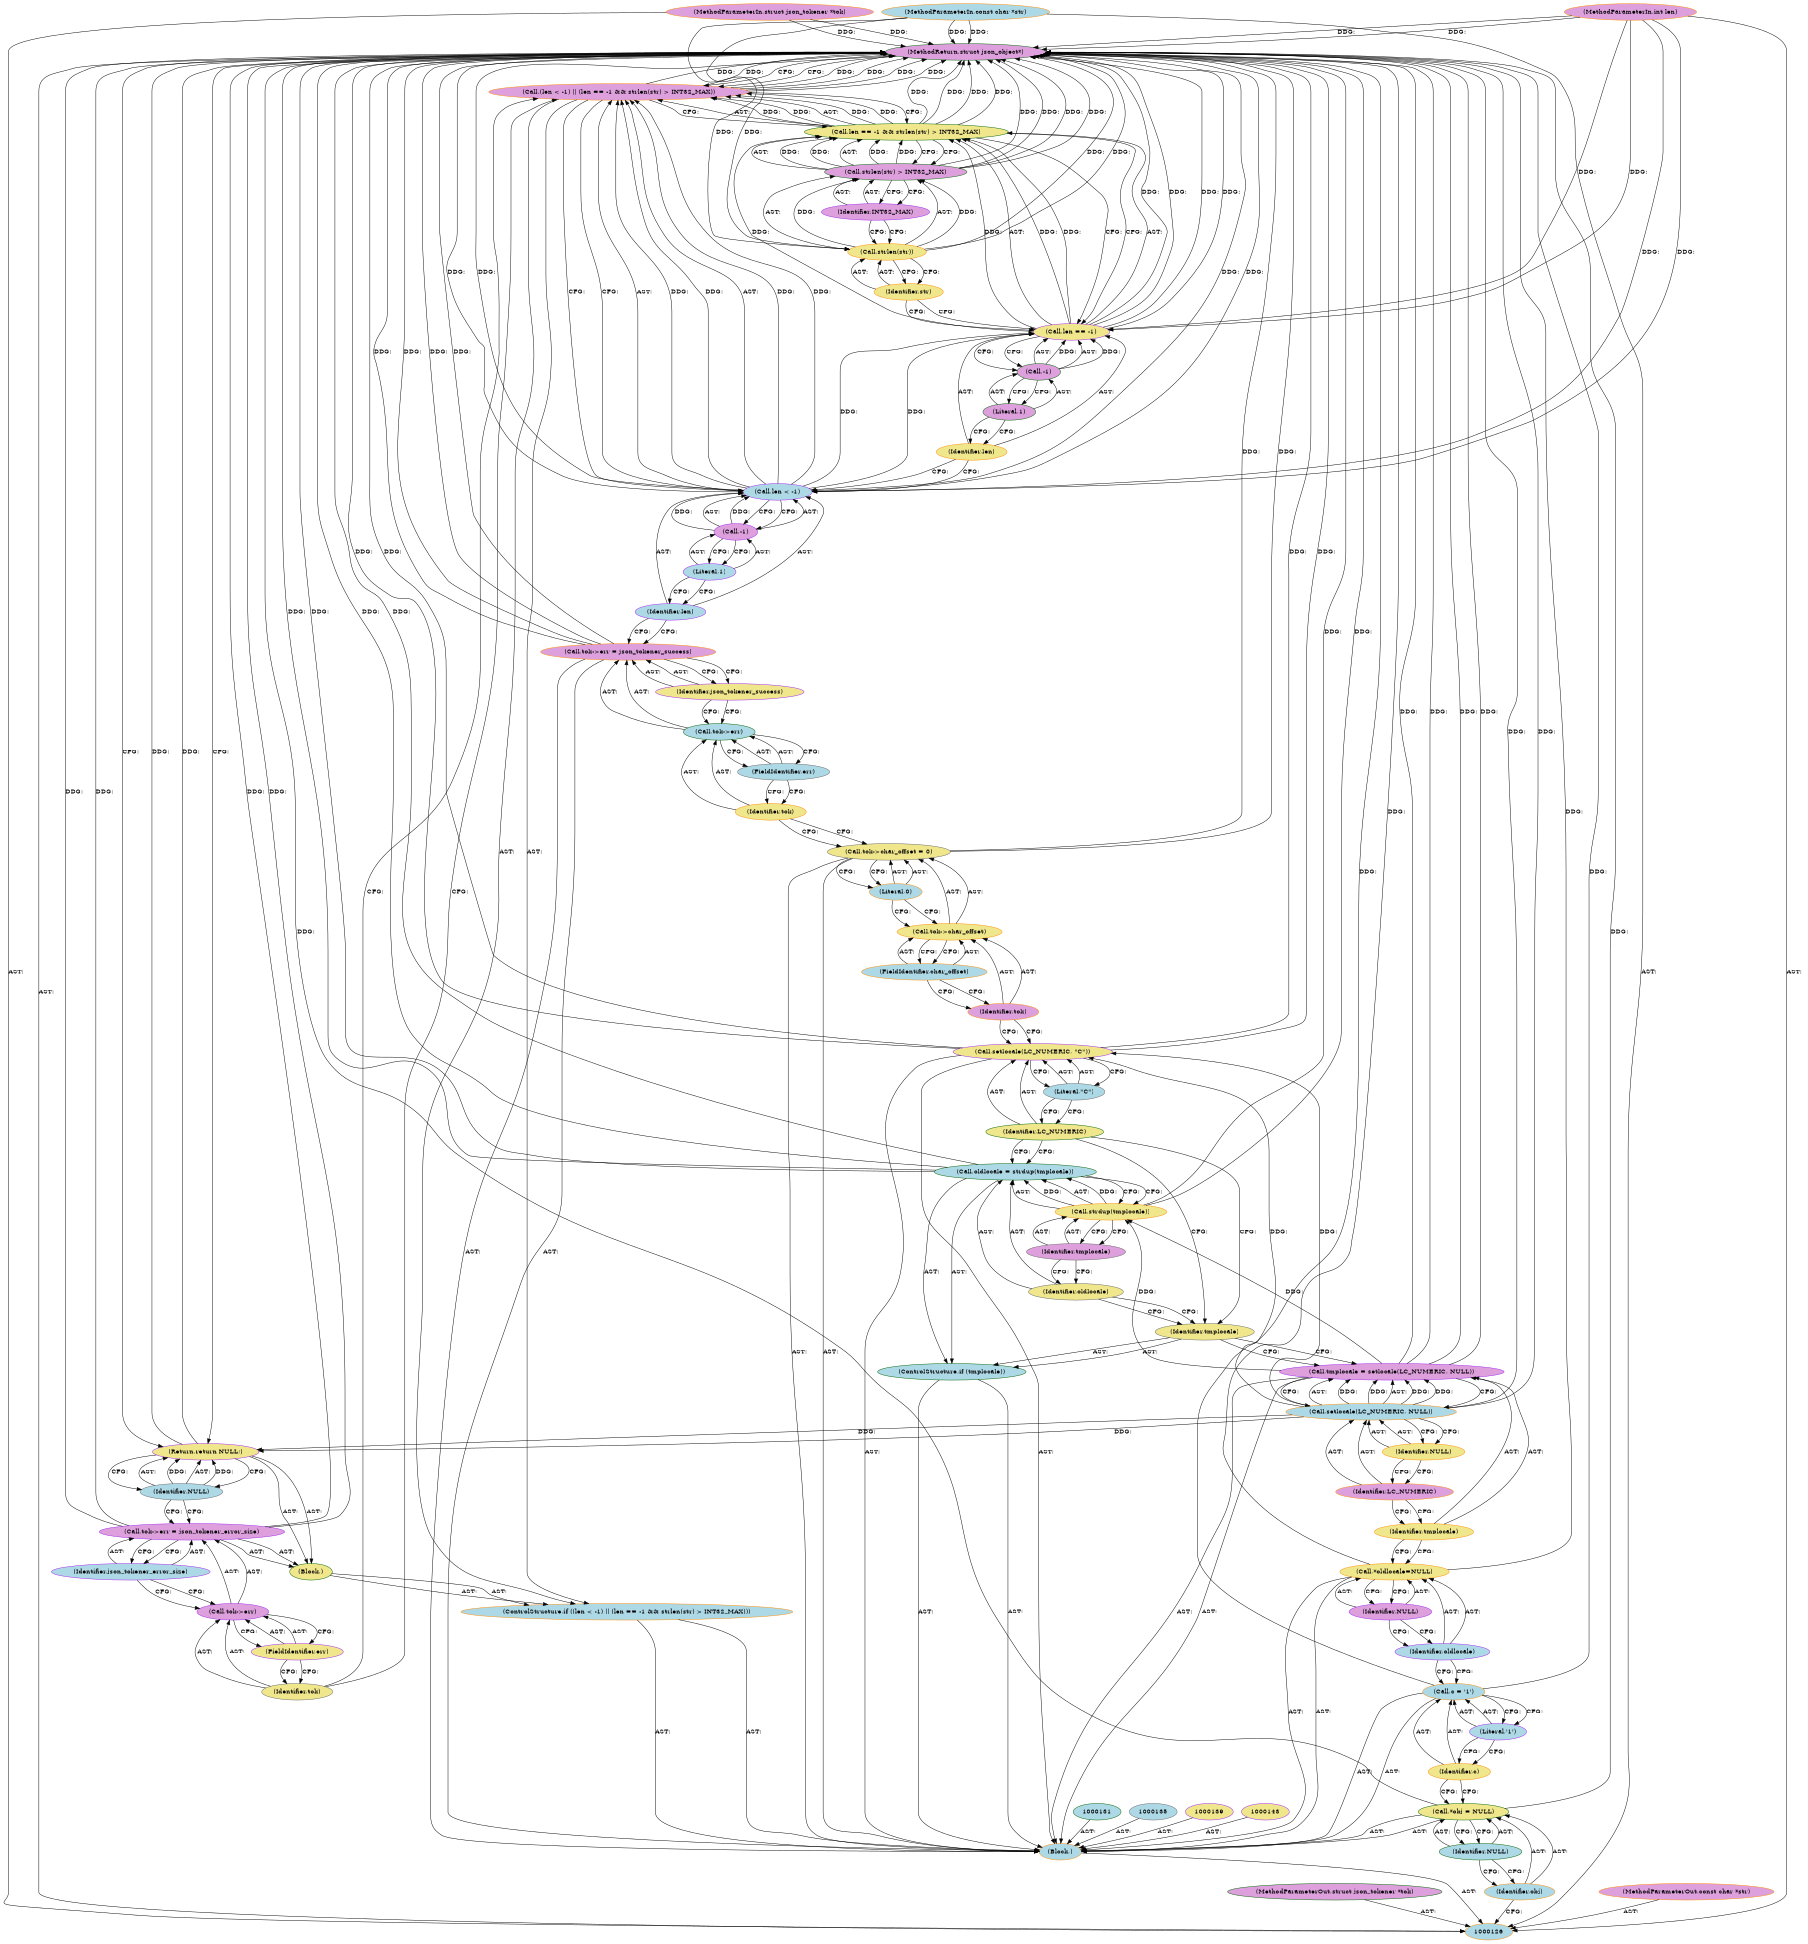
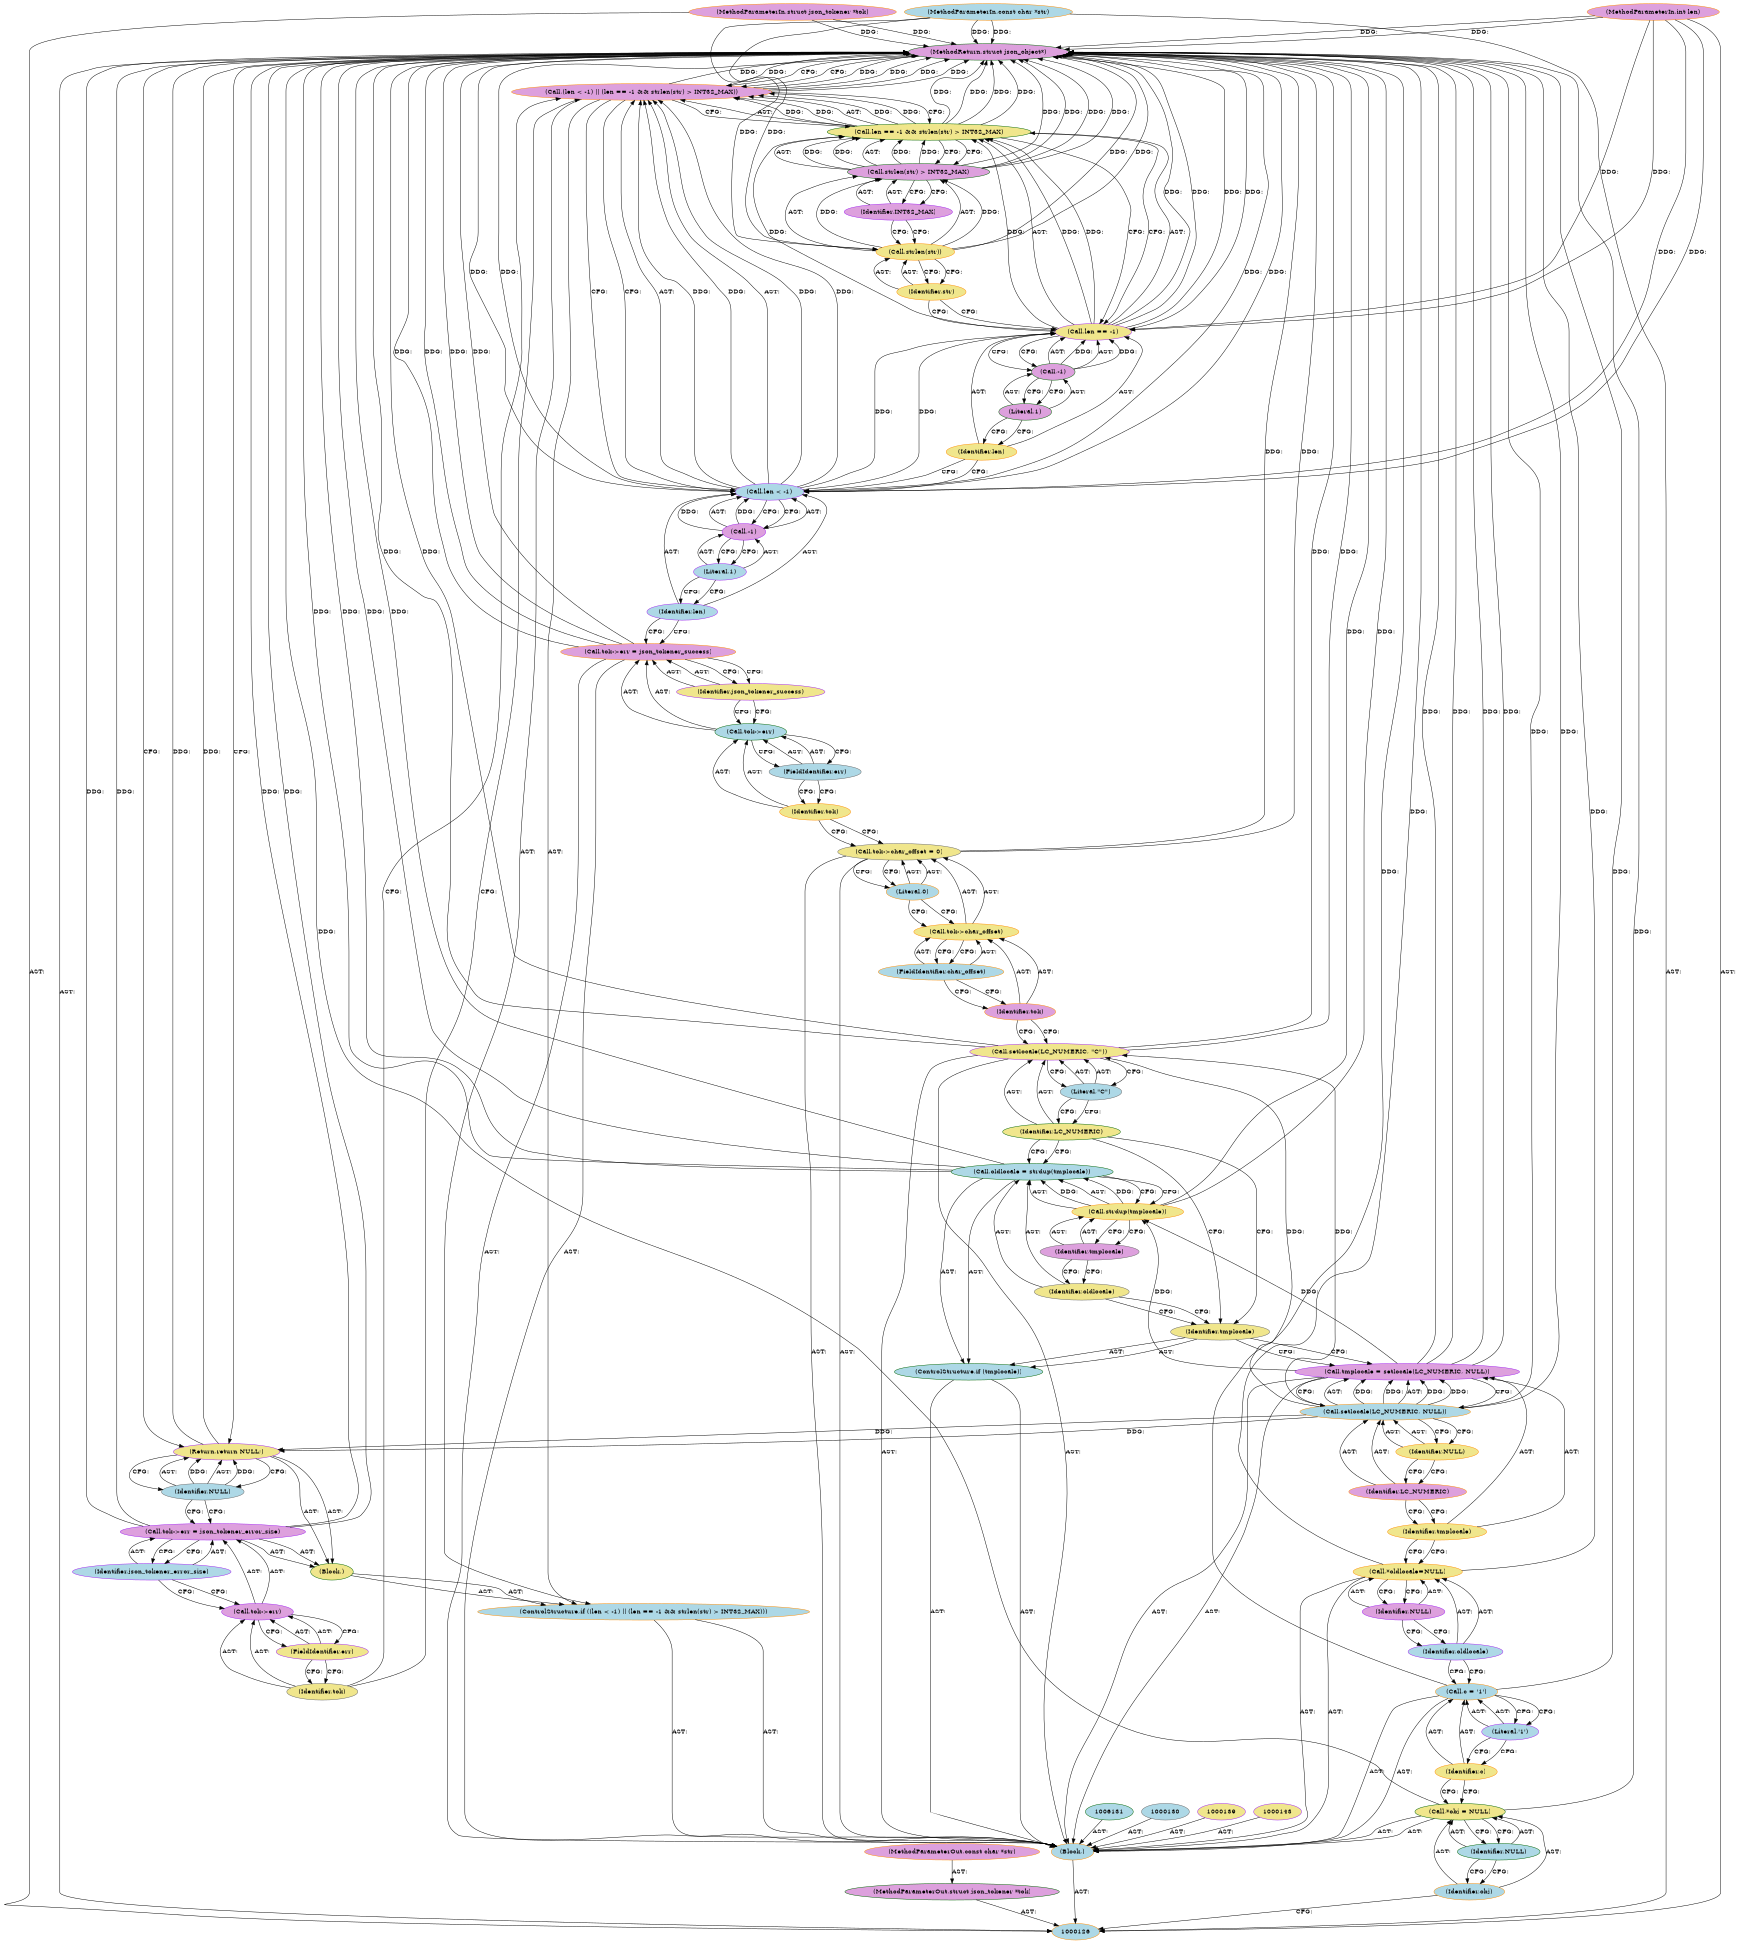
node "1000131": label "1000131" -> "1006131"
node "1000135": label "1000135" -> "1000130"
edge "(MethodParameterOut,const char *str)" -> "1000126": now "(MethodParameterOut,const char *str)" -> "(MethodParameterOut,struct json_tokener *tok)"
